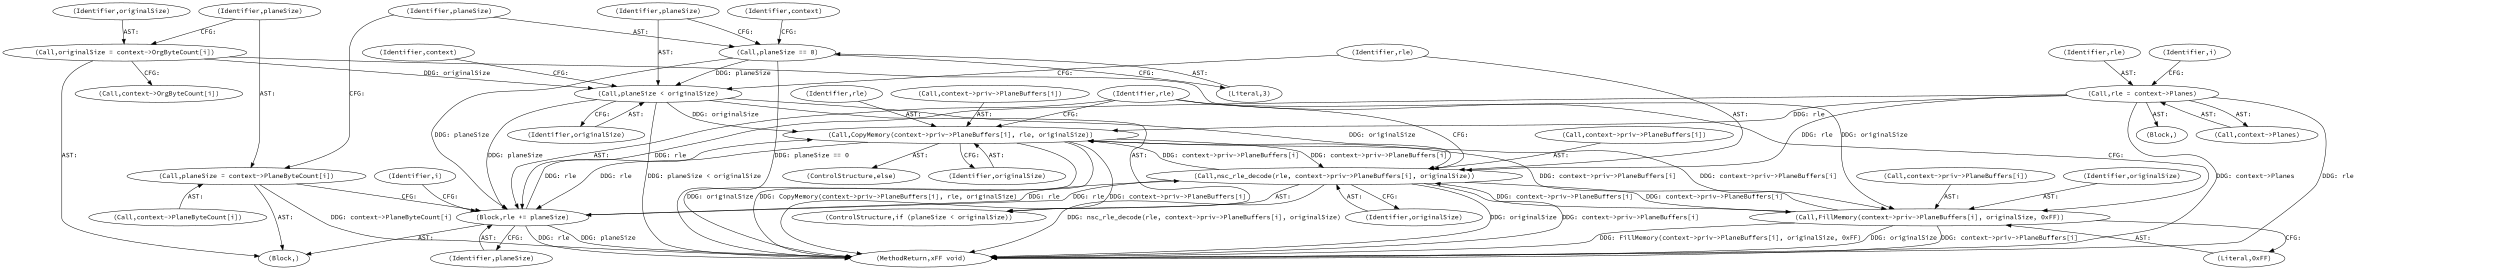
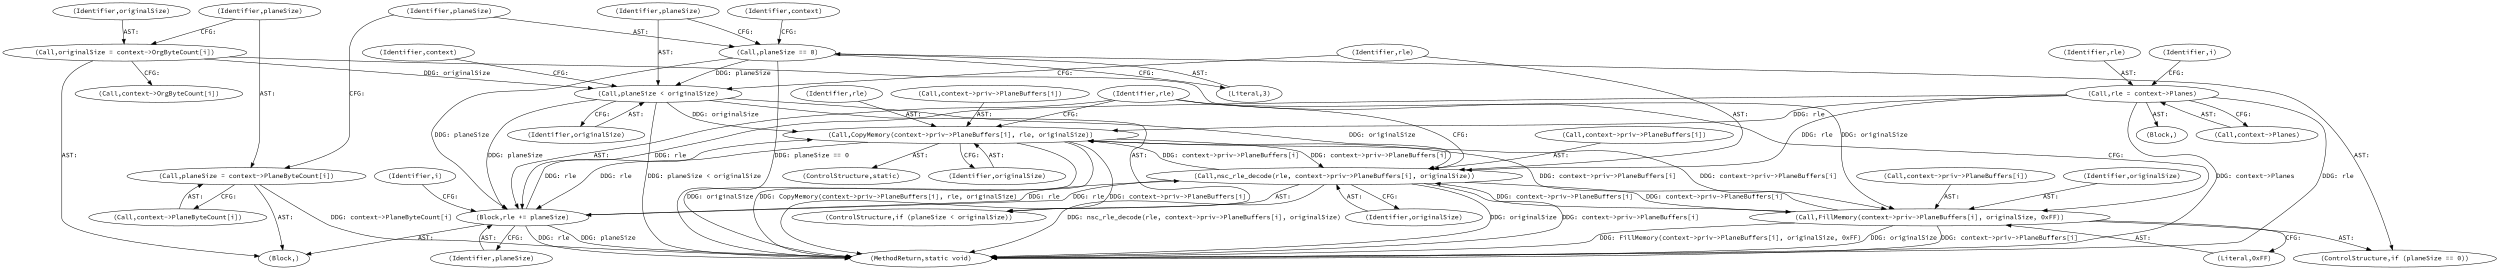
edge "(Call,rle = context->Planes)" -> "(Call,context->Planes)": label "AST: " -> "CFG: "
node "(ControlStructure,else)": label "(ControlStructure,else)" -> "(ControlStructure,static)"
edge "(Call,planeSize = context->PlaneByteCount[i])" -> "(Block,rle += planeSize)": now "(Call,planeSize = context->PlaneByteCount[i])" -> "(Call,context->PlaneByteCount[i])"
node "(MethodReturn,xFF void)": label "(MethodReturn,xFF void)" -> "(MethodReturn,static void)"
node "(ControlStructure,if (planeSize == 0))": added
